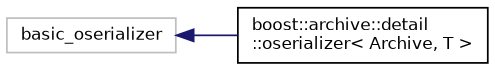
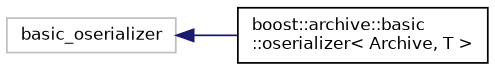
node "boost::archive::detail ::oserializer< Archive, T >": label "boost::archive::detail ::oserializer< Archive, T >" -> "boost::archive::basic ::oserializer< Archive, T >"
